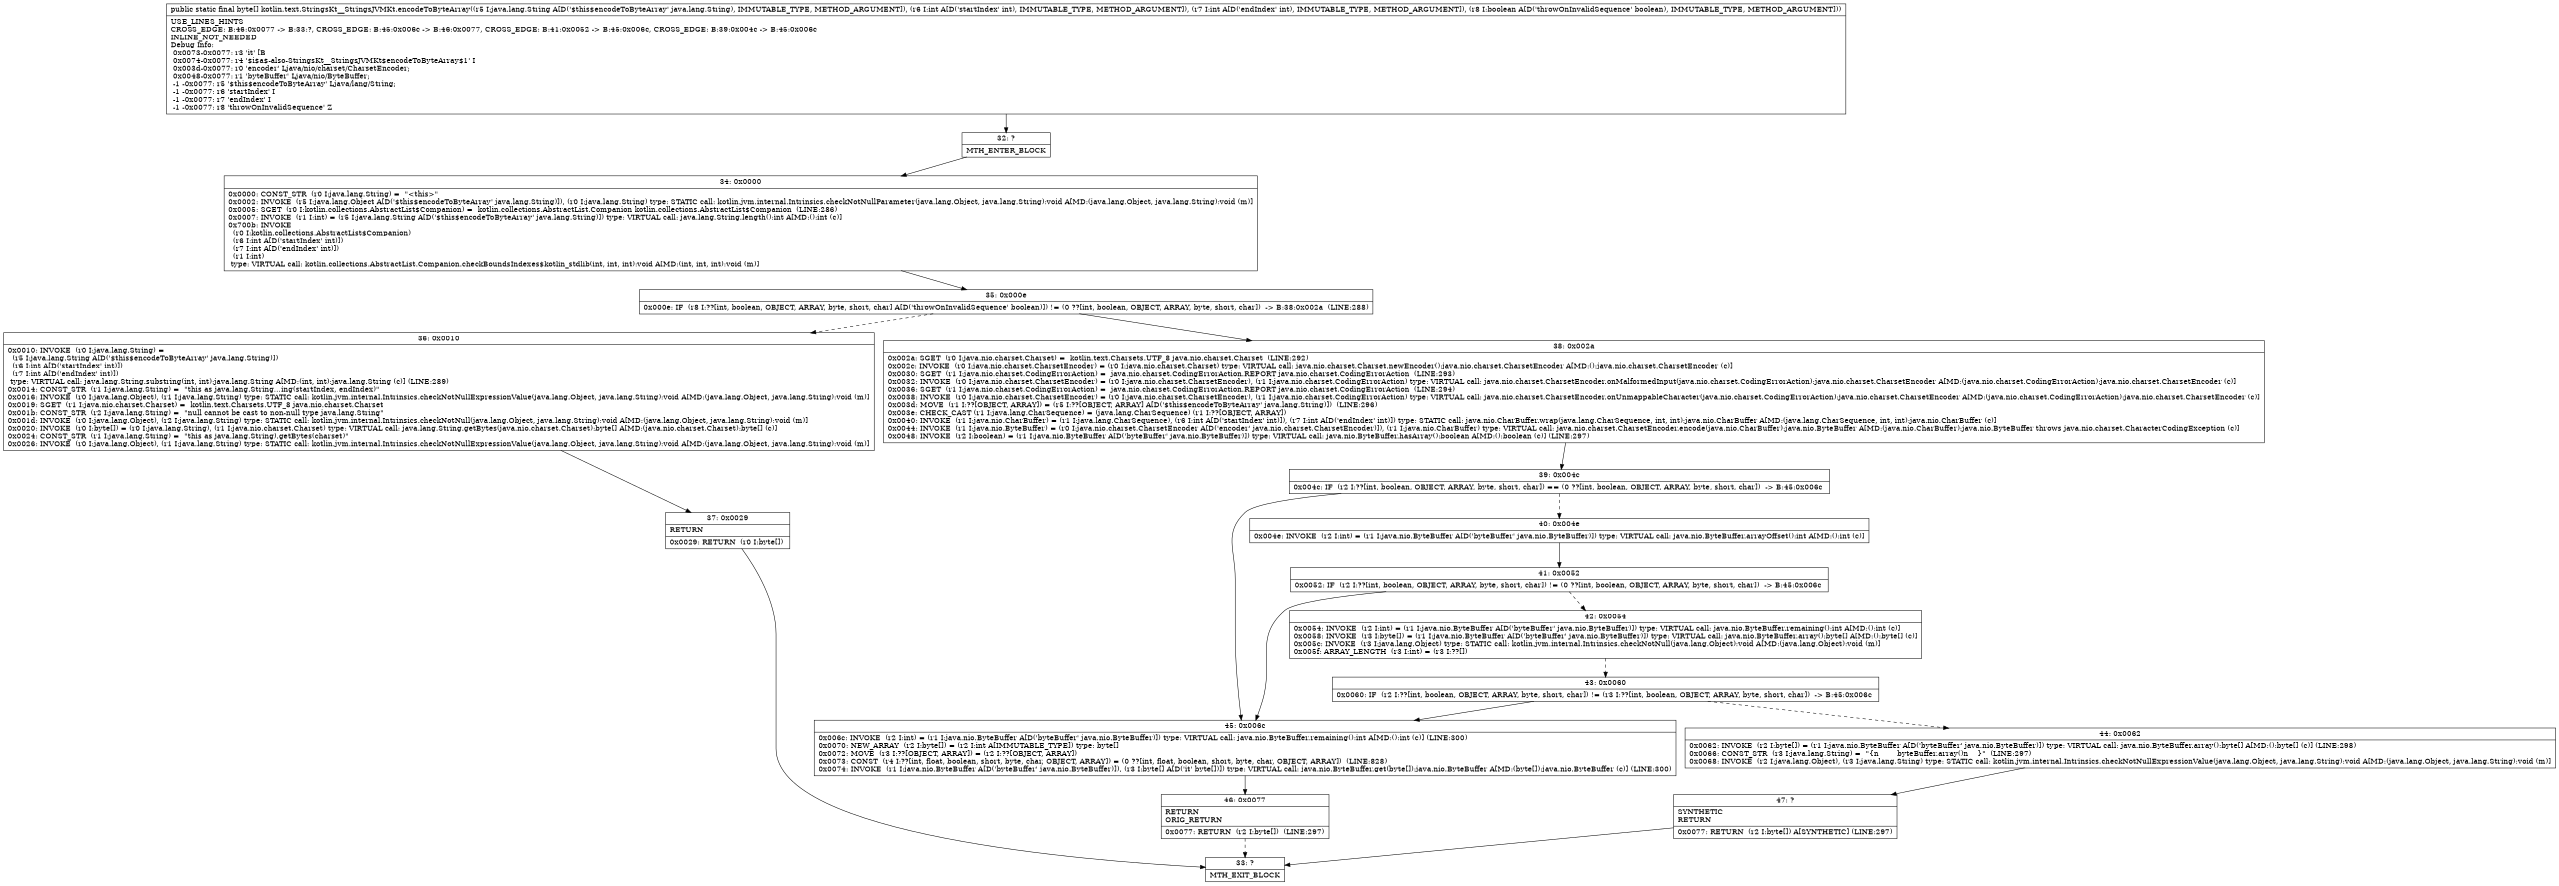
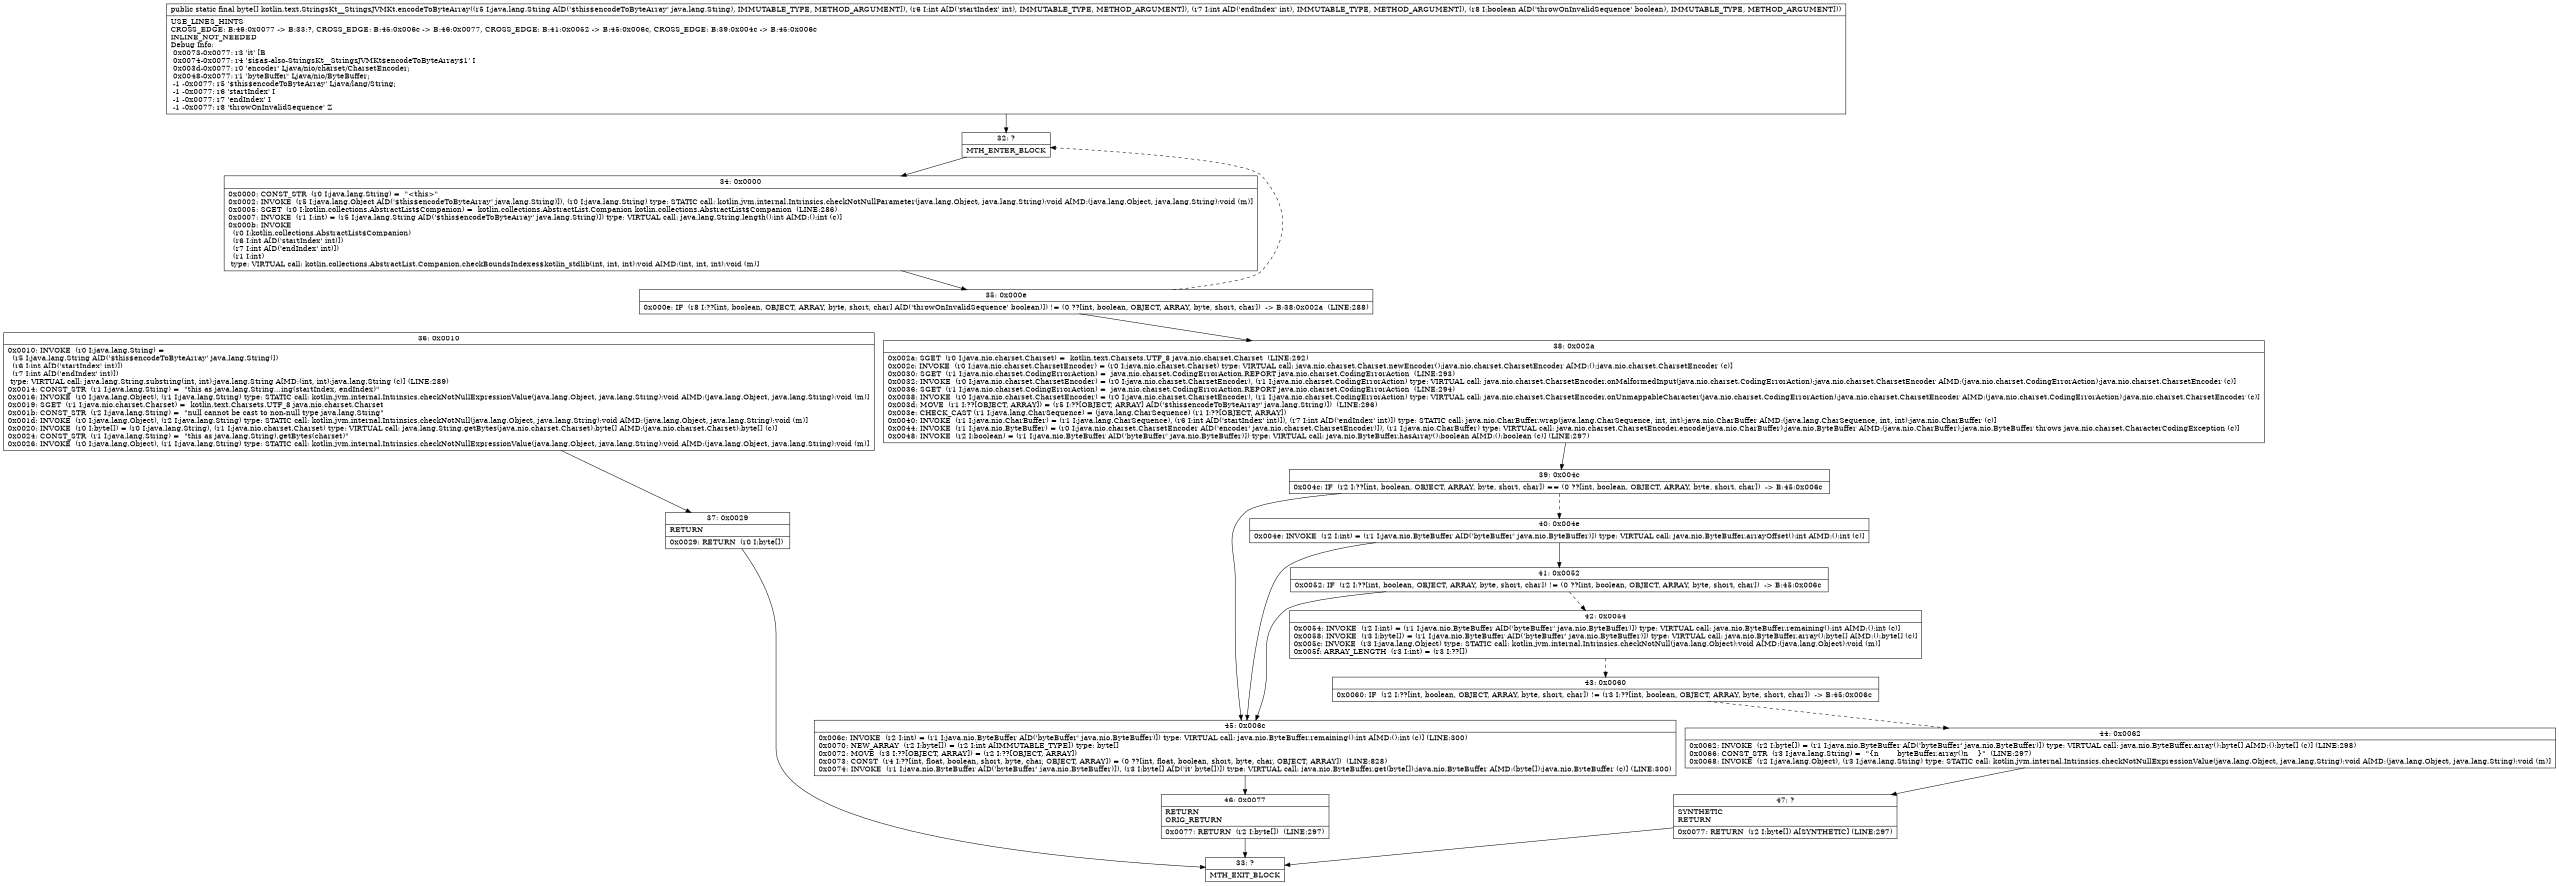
node "34: 0x0000": text "0x700b: INVOKE" -> "0x000b: INVOKE"
edge "35: 0x000e" -> "36: 0x0010": now "35: 0x000e" -> "32: ?"
edge "43: 0x0060" -> "45: 0x006c": now "40: 0x004e" -> "45: 0x006c"
edge "46: 0x0077" -> "33: ?": style dashed -> solid
